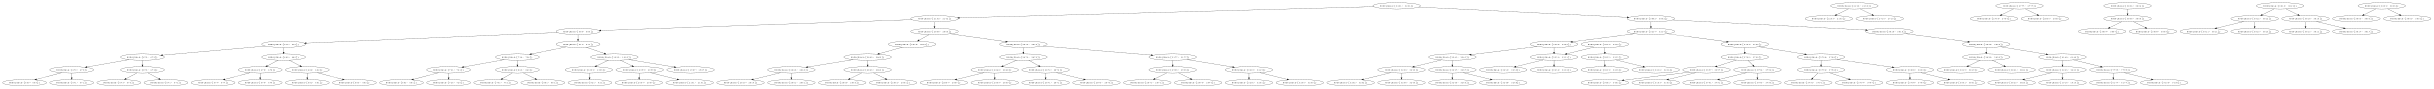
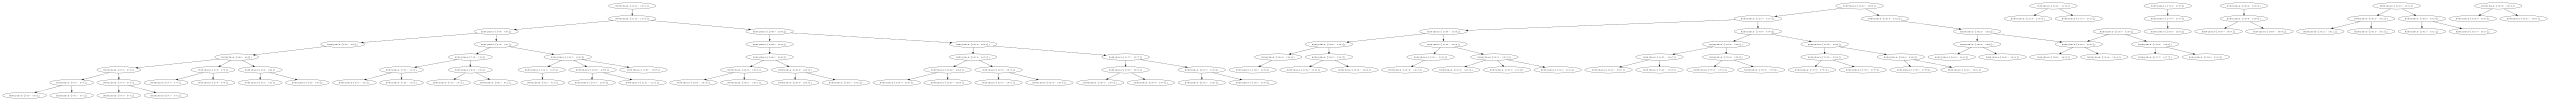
edge "Node{data=[3241, 3241]}" -> "Node{data=[3802, 3802]}": removed
edge "Node{data=[2777, 2777]}" -> "Node{data=[2764, 2764]}": reversed
edge "Node{data=[3249, 3249]}" -> "Node{data=[3251, 3251]}": now "Node{data=[3249, 3249]}" -> "Node{data=[3253, 3253]}"
edge "Node{data=[676, 676]}" -> "Node{data=[672, 672]}": now "Node{data=[680, 680]}" -> "Node{data=[672, 672]}"
edge "Node{data=[3822, 3822]}" -> "Node{data=[6149, 6149]}": now "Node{data=[3822, 3822]}" -> "Node{data=[4225, 4225]}"
edge "Node{data=[3251, 3251]}" -> "Node{data=[3252, 3252]}": now "Node{data=[3255, 3255]}" -> "Node{data=[3252, 3252]}"
node "Node{data=[3242, 3242]}": removed
